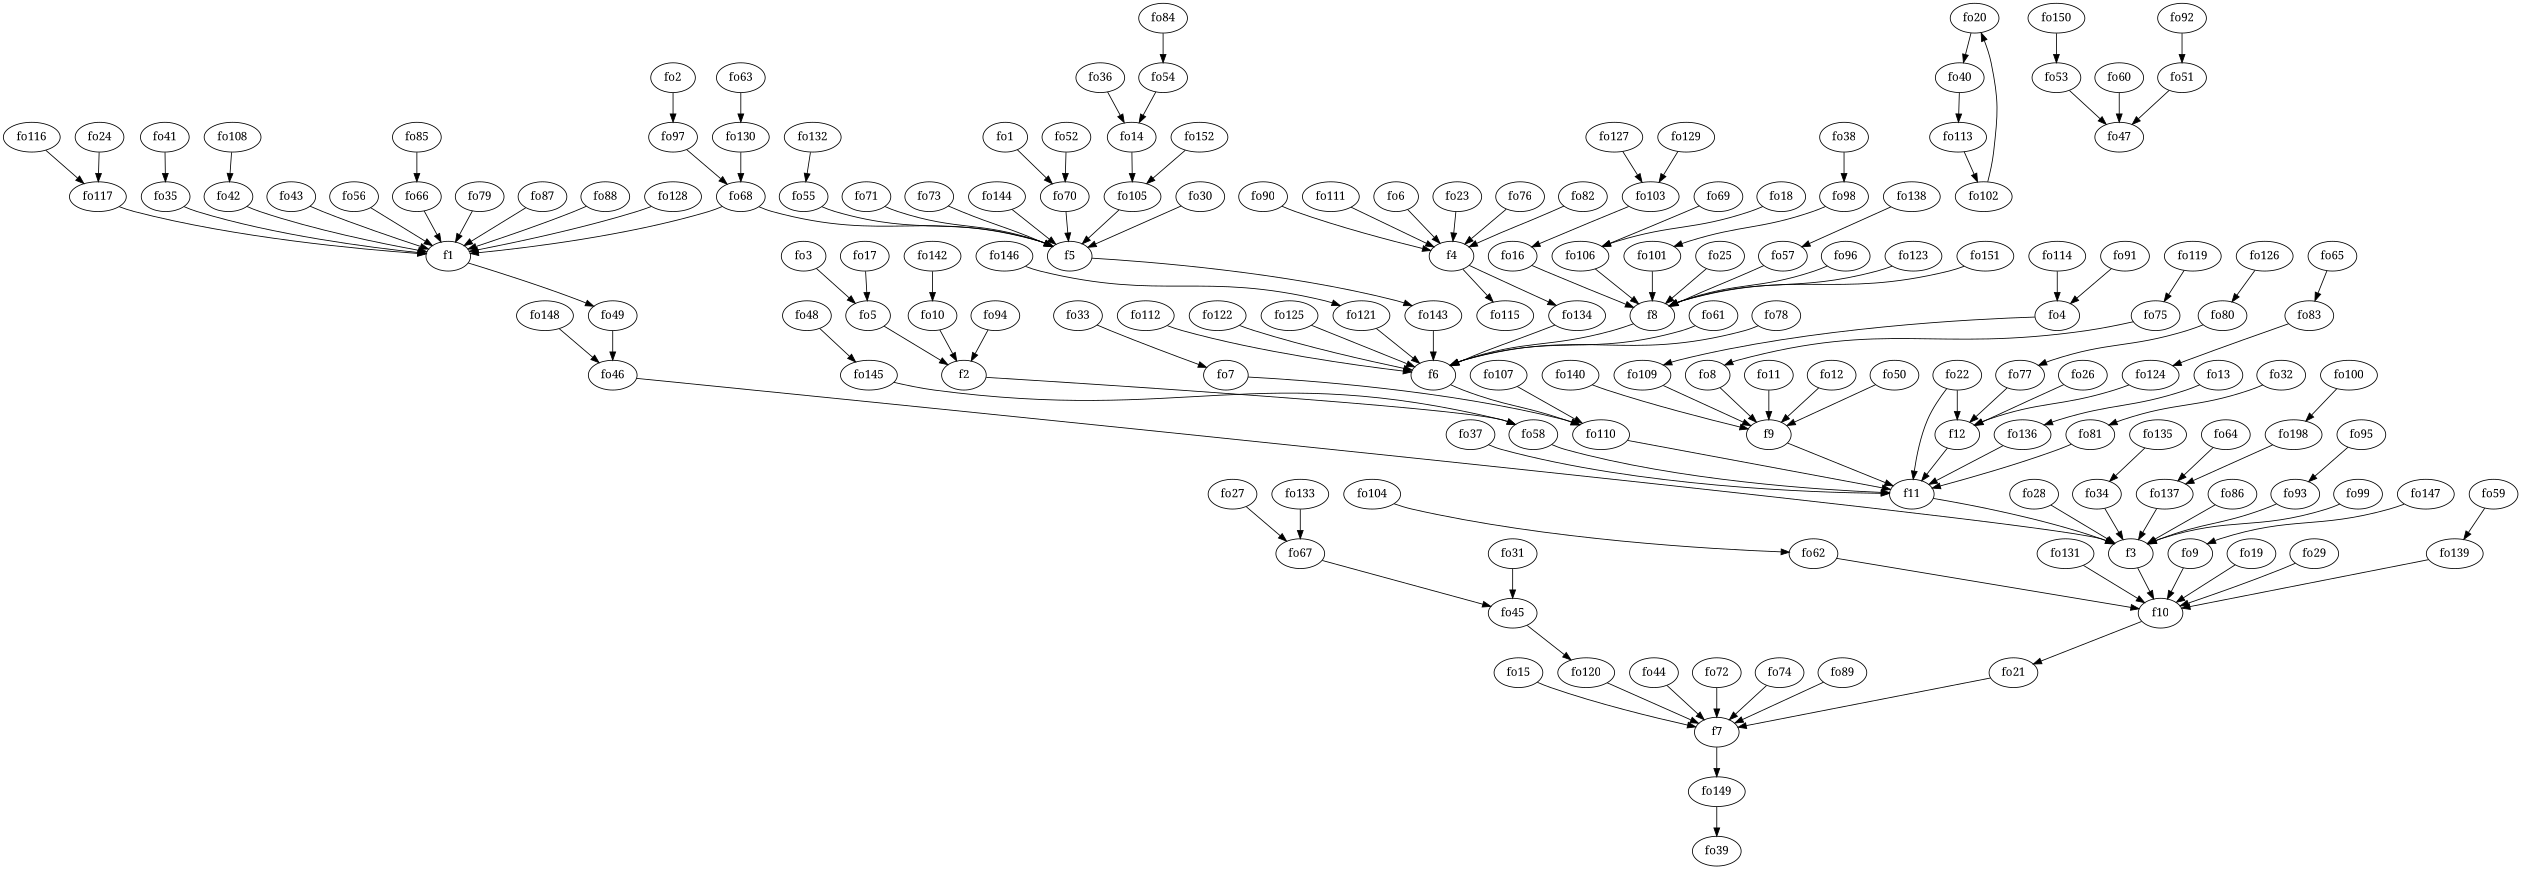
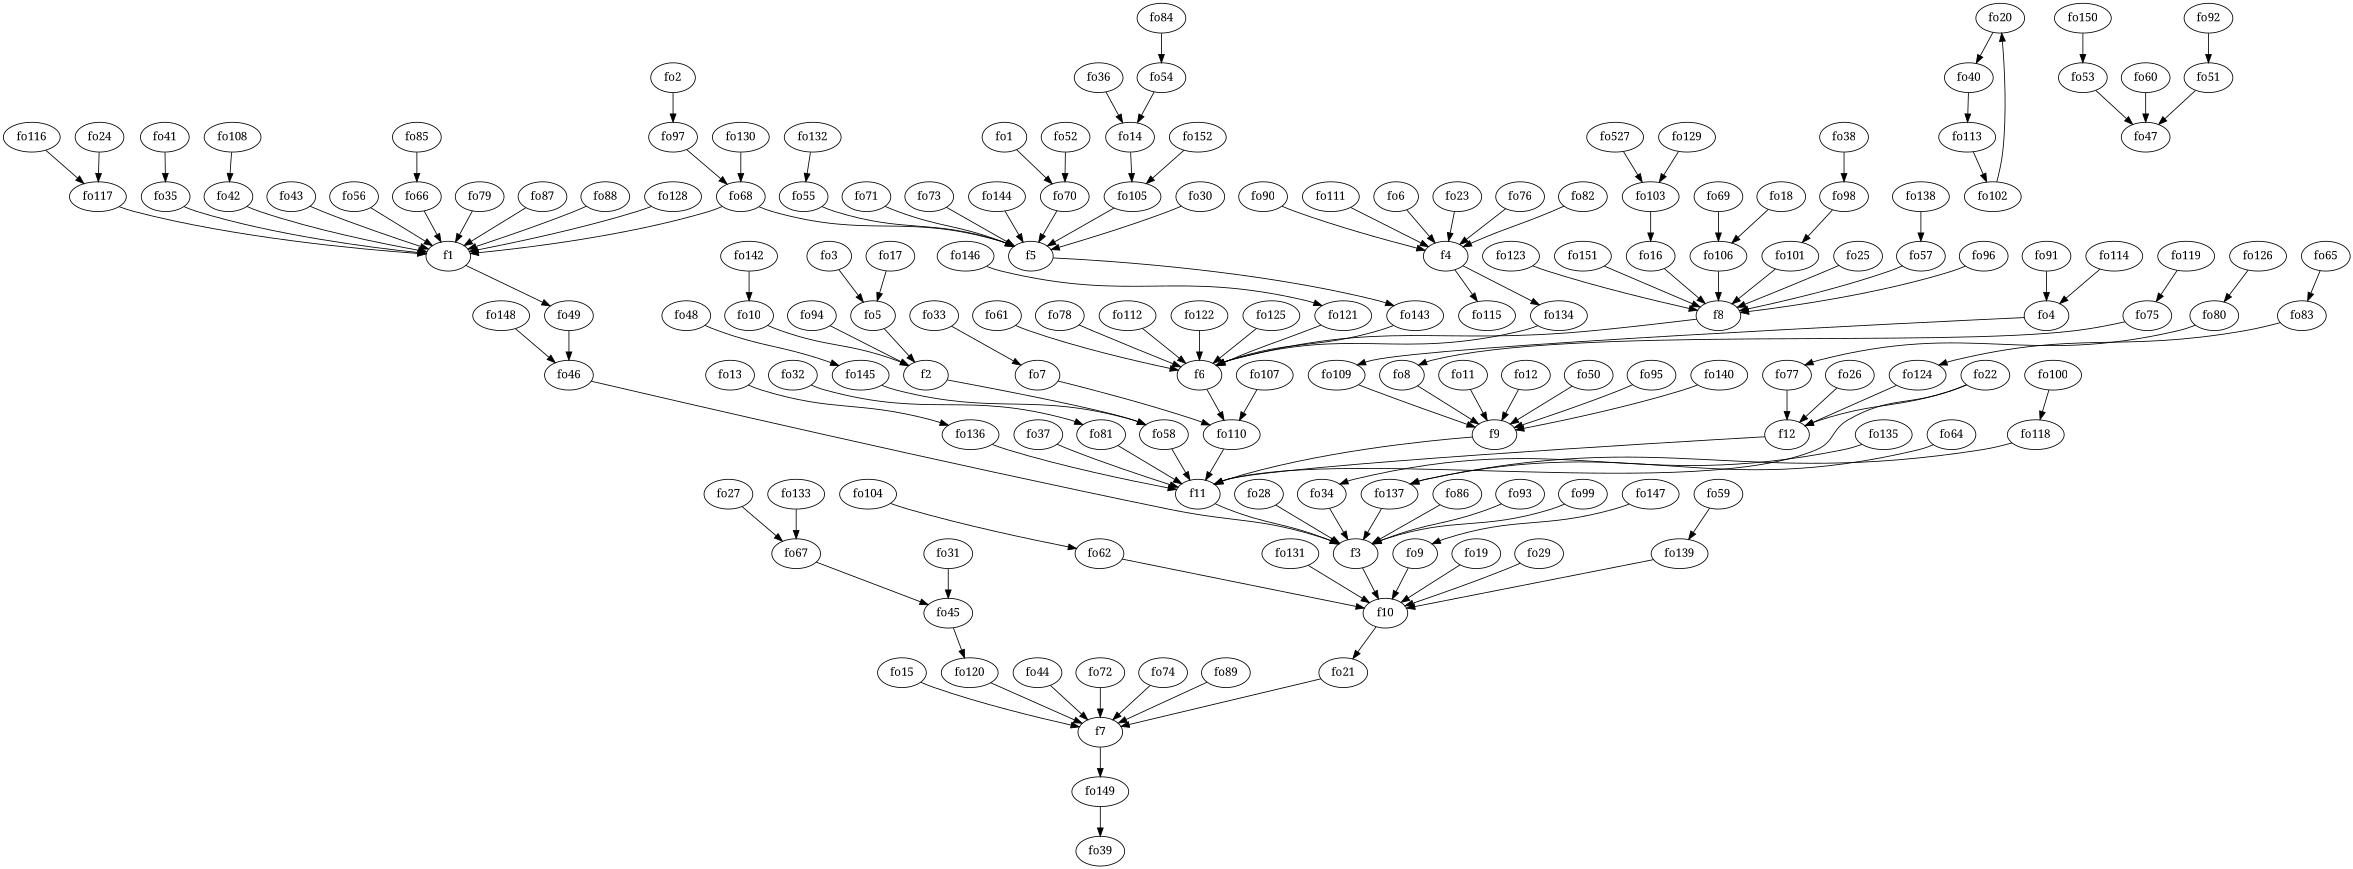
node "fo63": removed
node "fo127": label "fo127" -> "fo527"
node "fo198": label "fo198" -> "fo118"
edge "fo95" -> "fo93": now "fo95" -> "f9"
